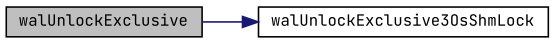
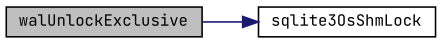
node "walUnlockExclusive3OsShmLock": label "walUnlockExclusive3OsShmLock" -> "sqlite3OsShmLock"
